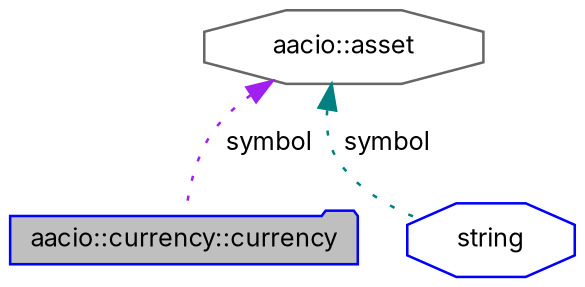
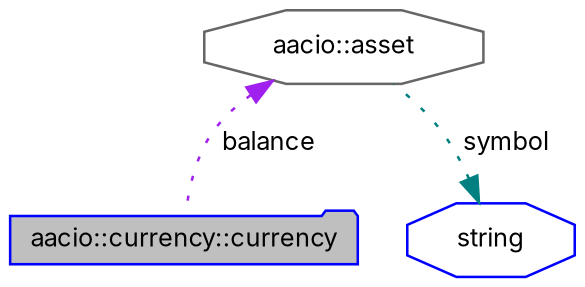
edge "aacio::currency::currency" -> "aacio::asset": label " symbol" -> " balance"
edge "string" -> "aacio::asset": reversed
